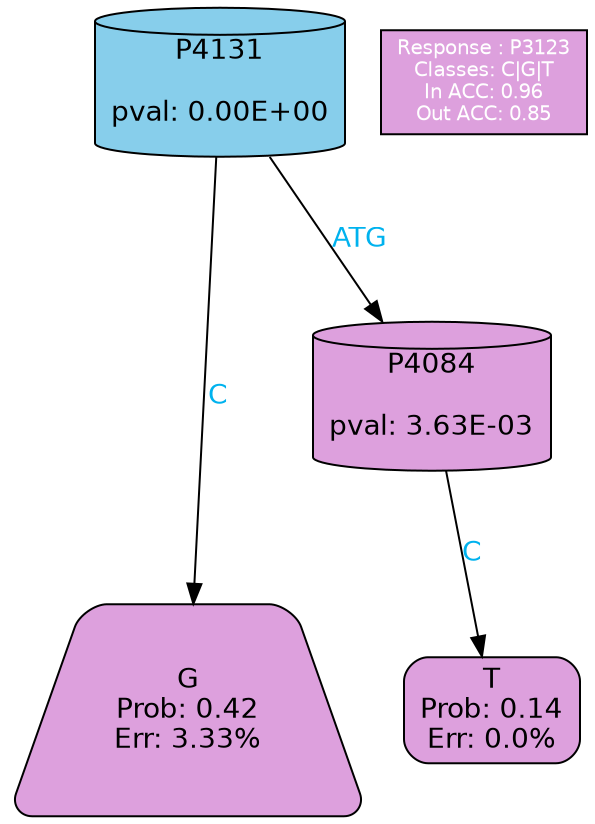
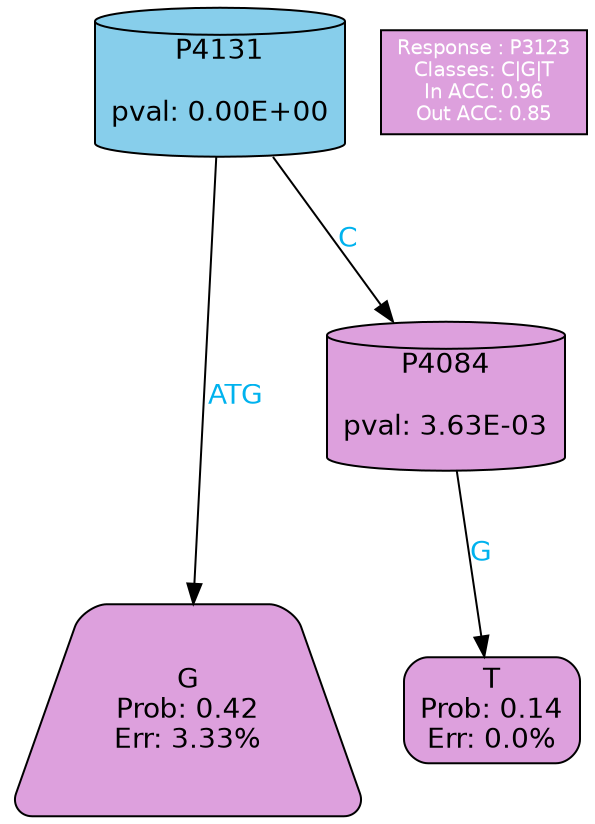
edge "P4131 pval: 0.00E+00" -> "P4084 pval: 3.63E-03": label "ATG" -> "C"
edge "P4131 pval: 0.00E+00" -> "G Prob: 0.42 Err: 3.33%": label "C" -> "ATG"
edge "P4084 pval: 3.63E-03" -> "T Prob: 0.14 Err: 0.0%": label "C" -> "G"
